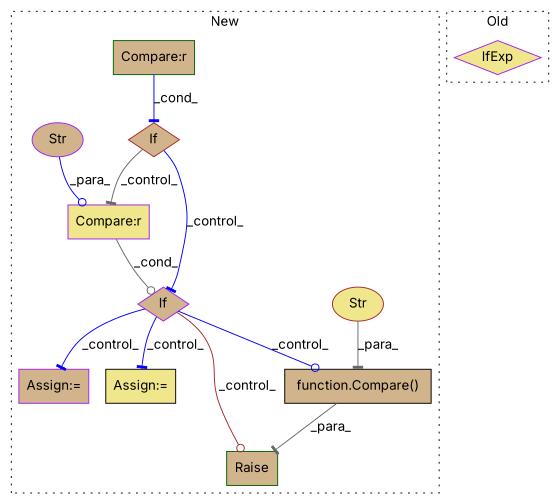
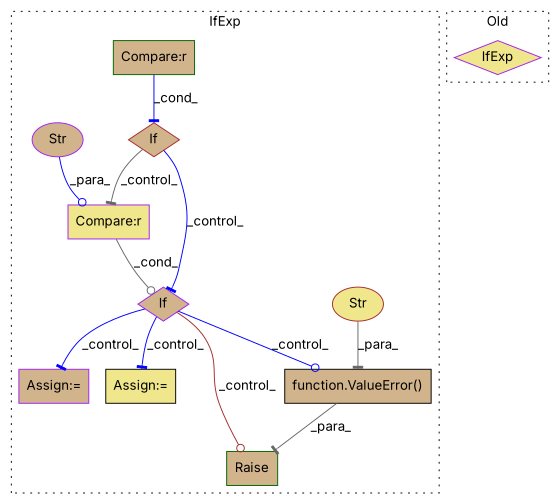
cluster "New": label "New" -> "IfExp"
node "function.Compare()": label "function.Compare()" -> "function.ValueError()"
